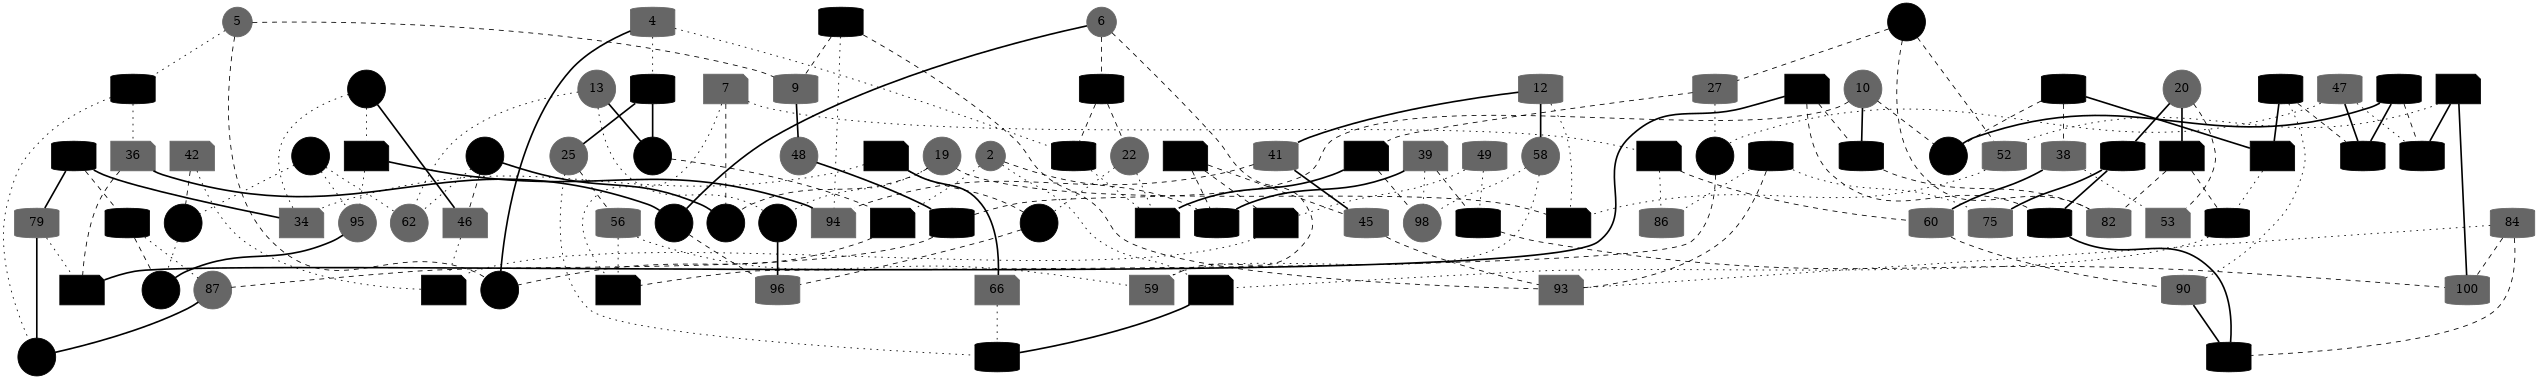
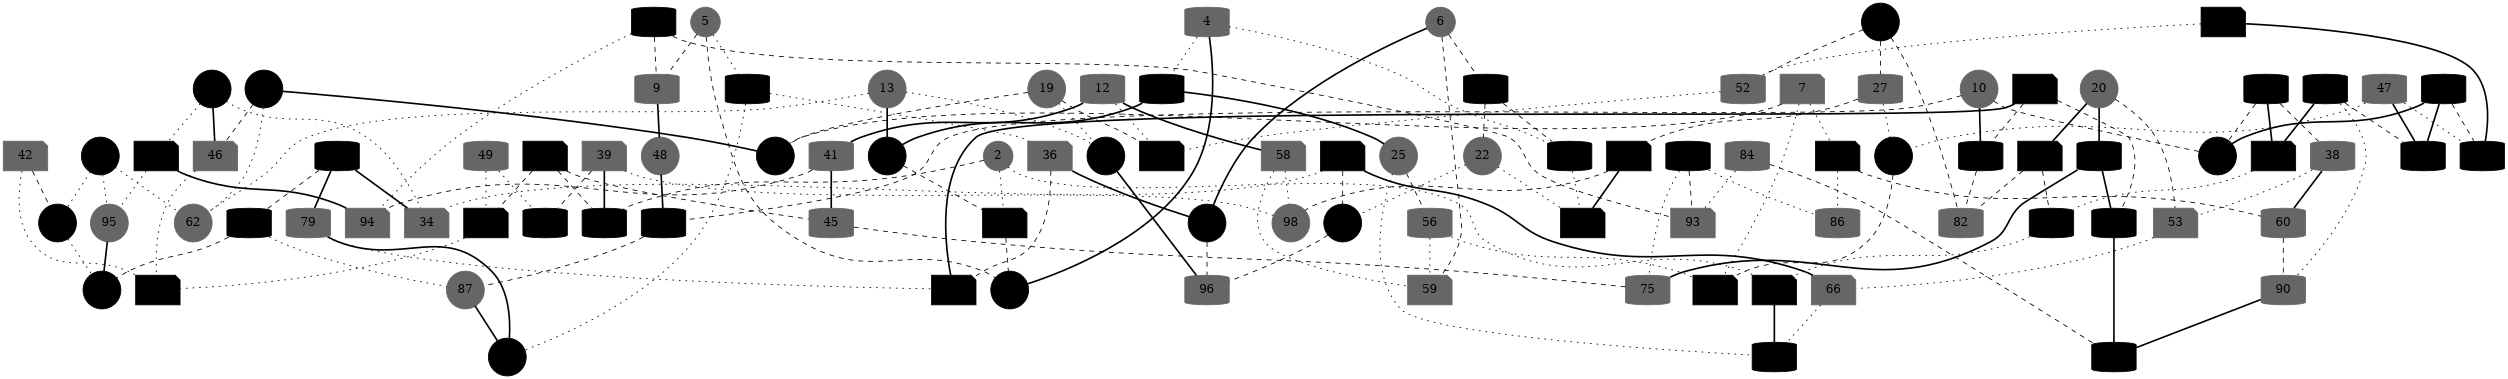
node "58": shape circle -> note
edge "45" -- "93": now "45" -- "75"
edge "53" -- "66": added
node "100": removed
